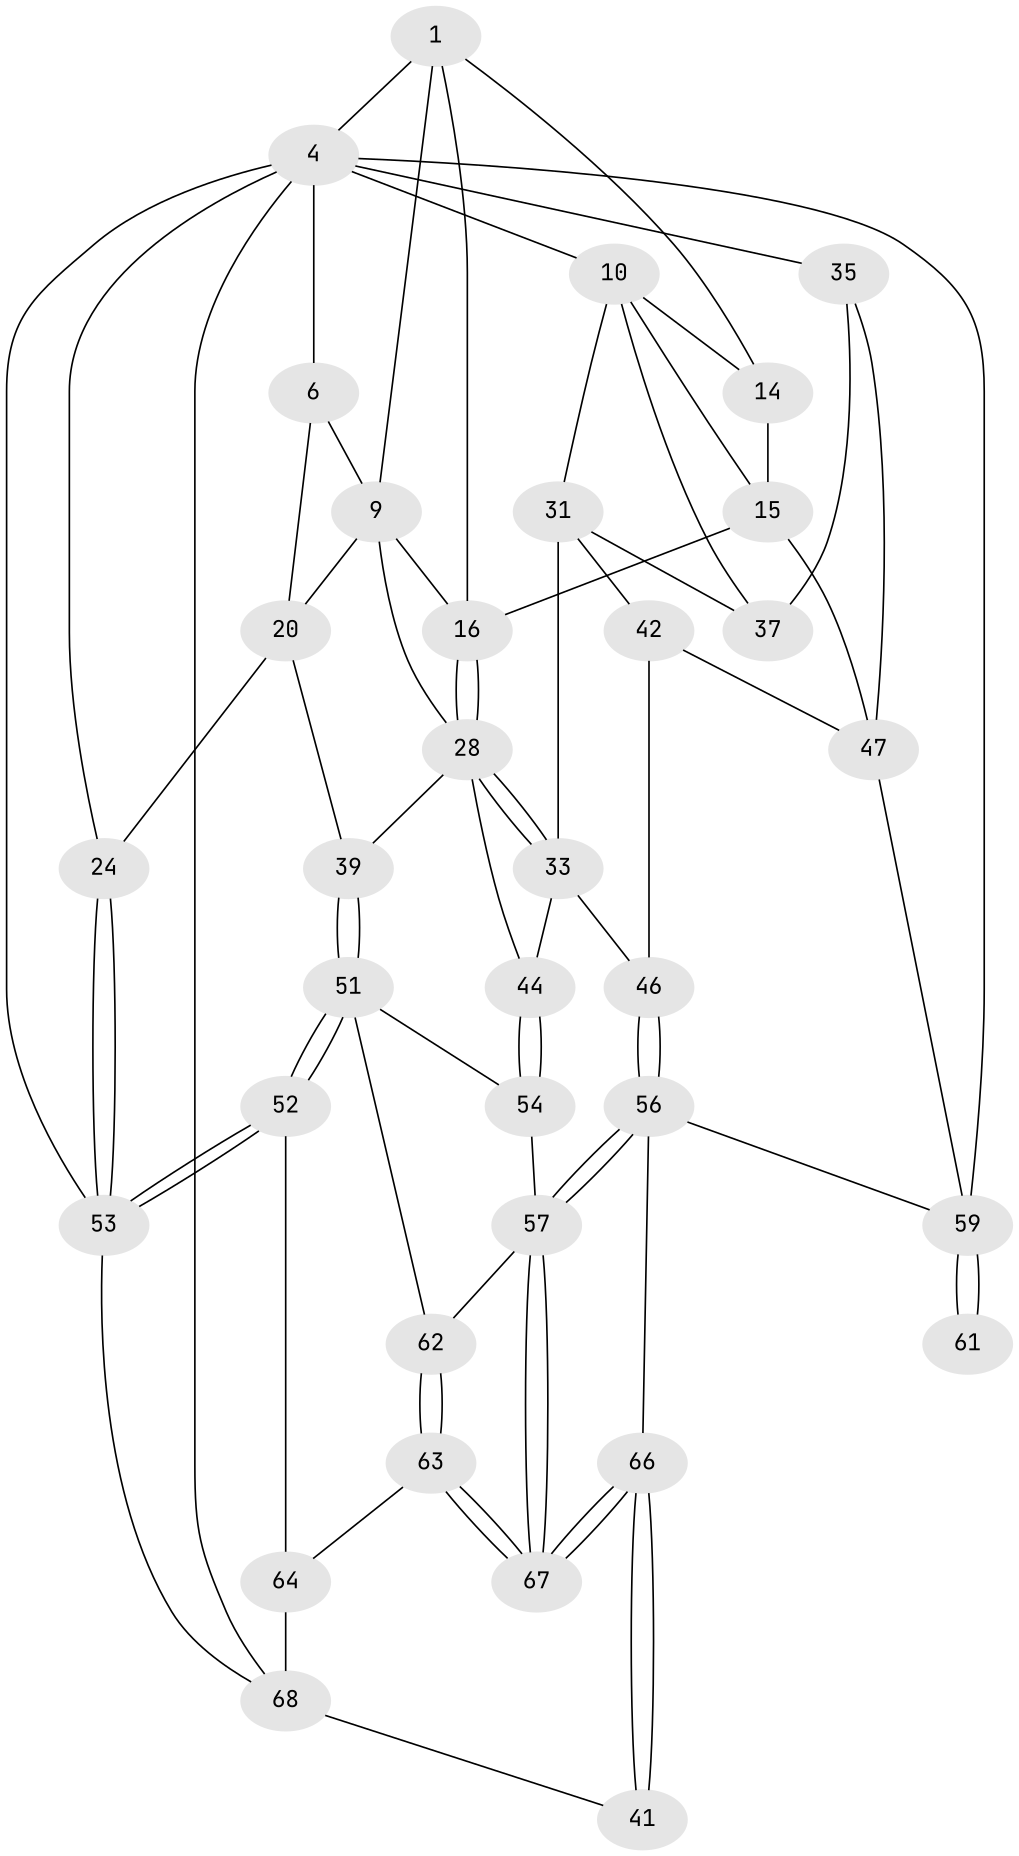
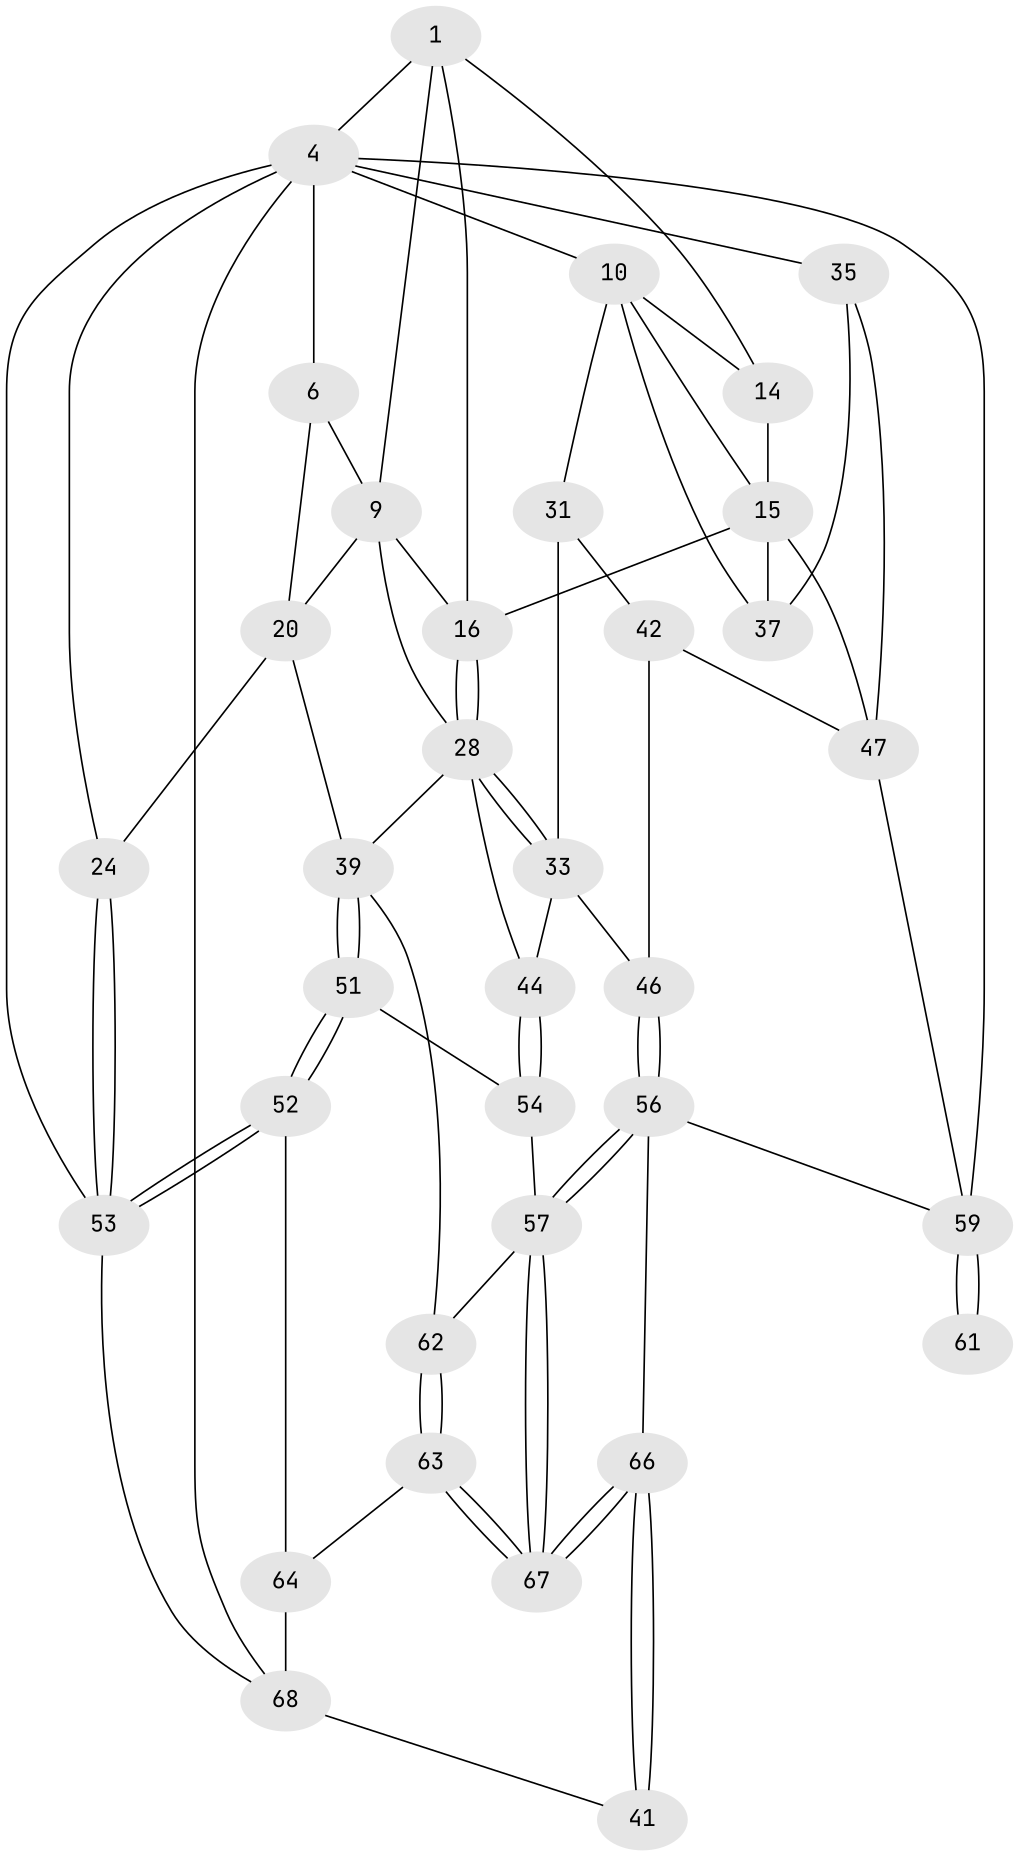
edge "31" -- "37": now "15" -- "37"
edge "51" -- "62": now "39" -- "62"
